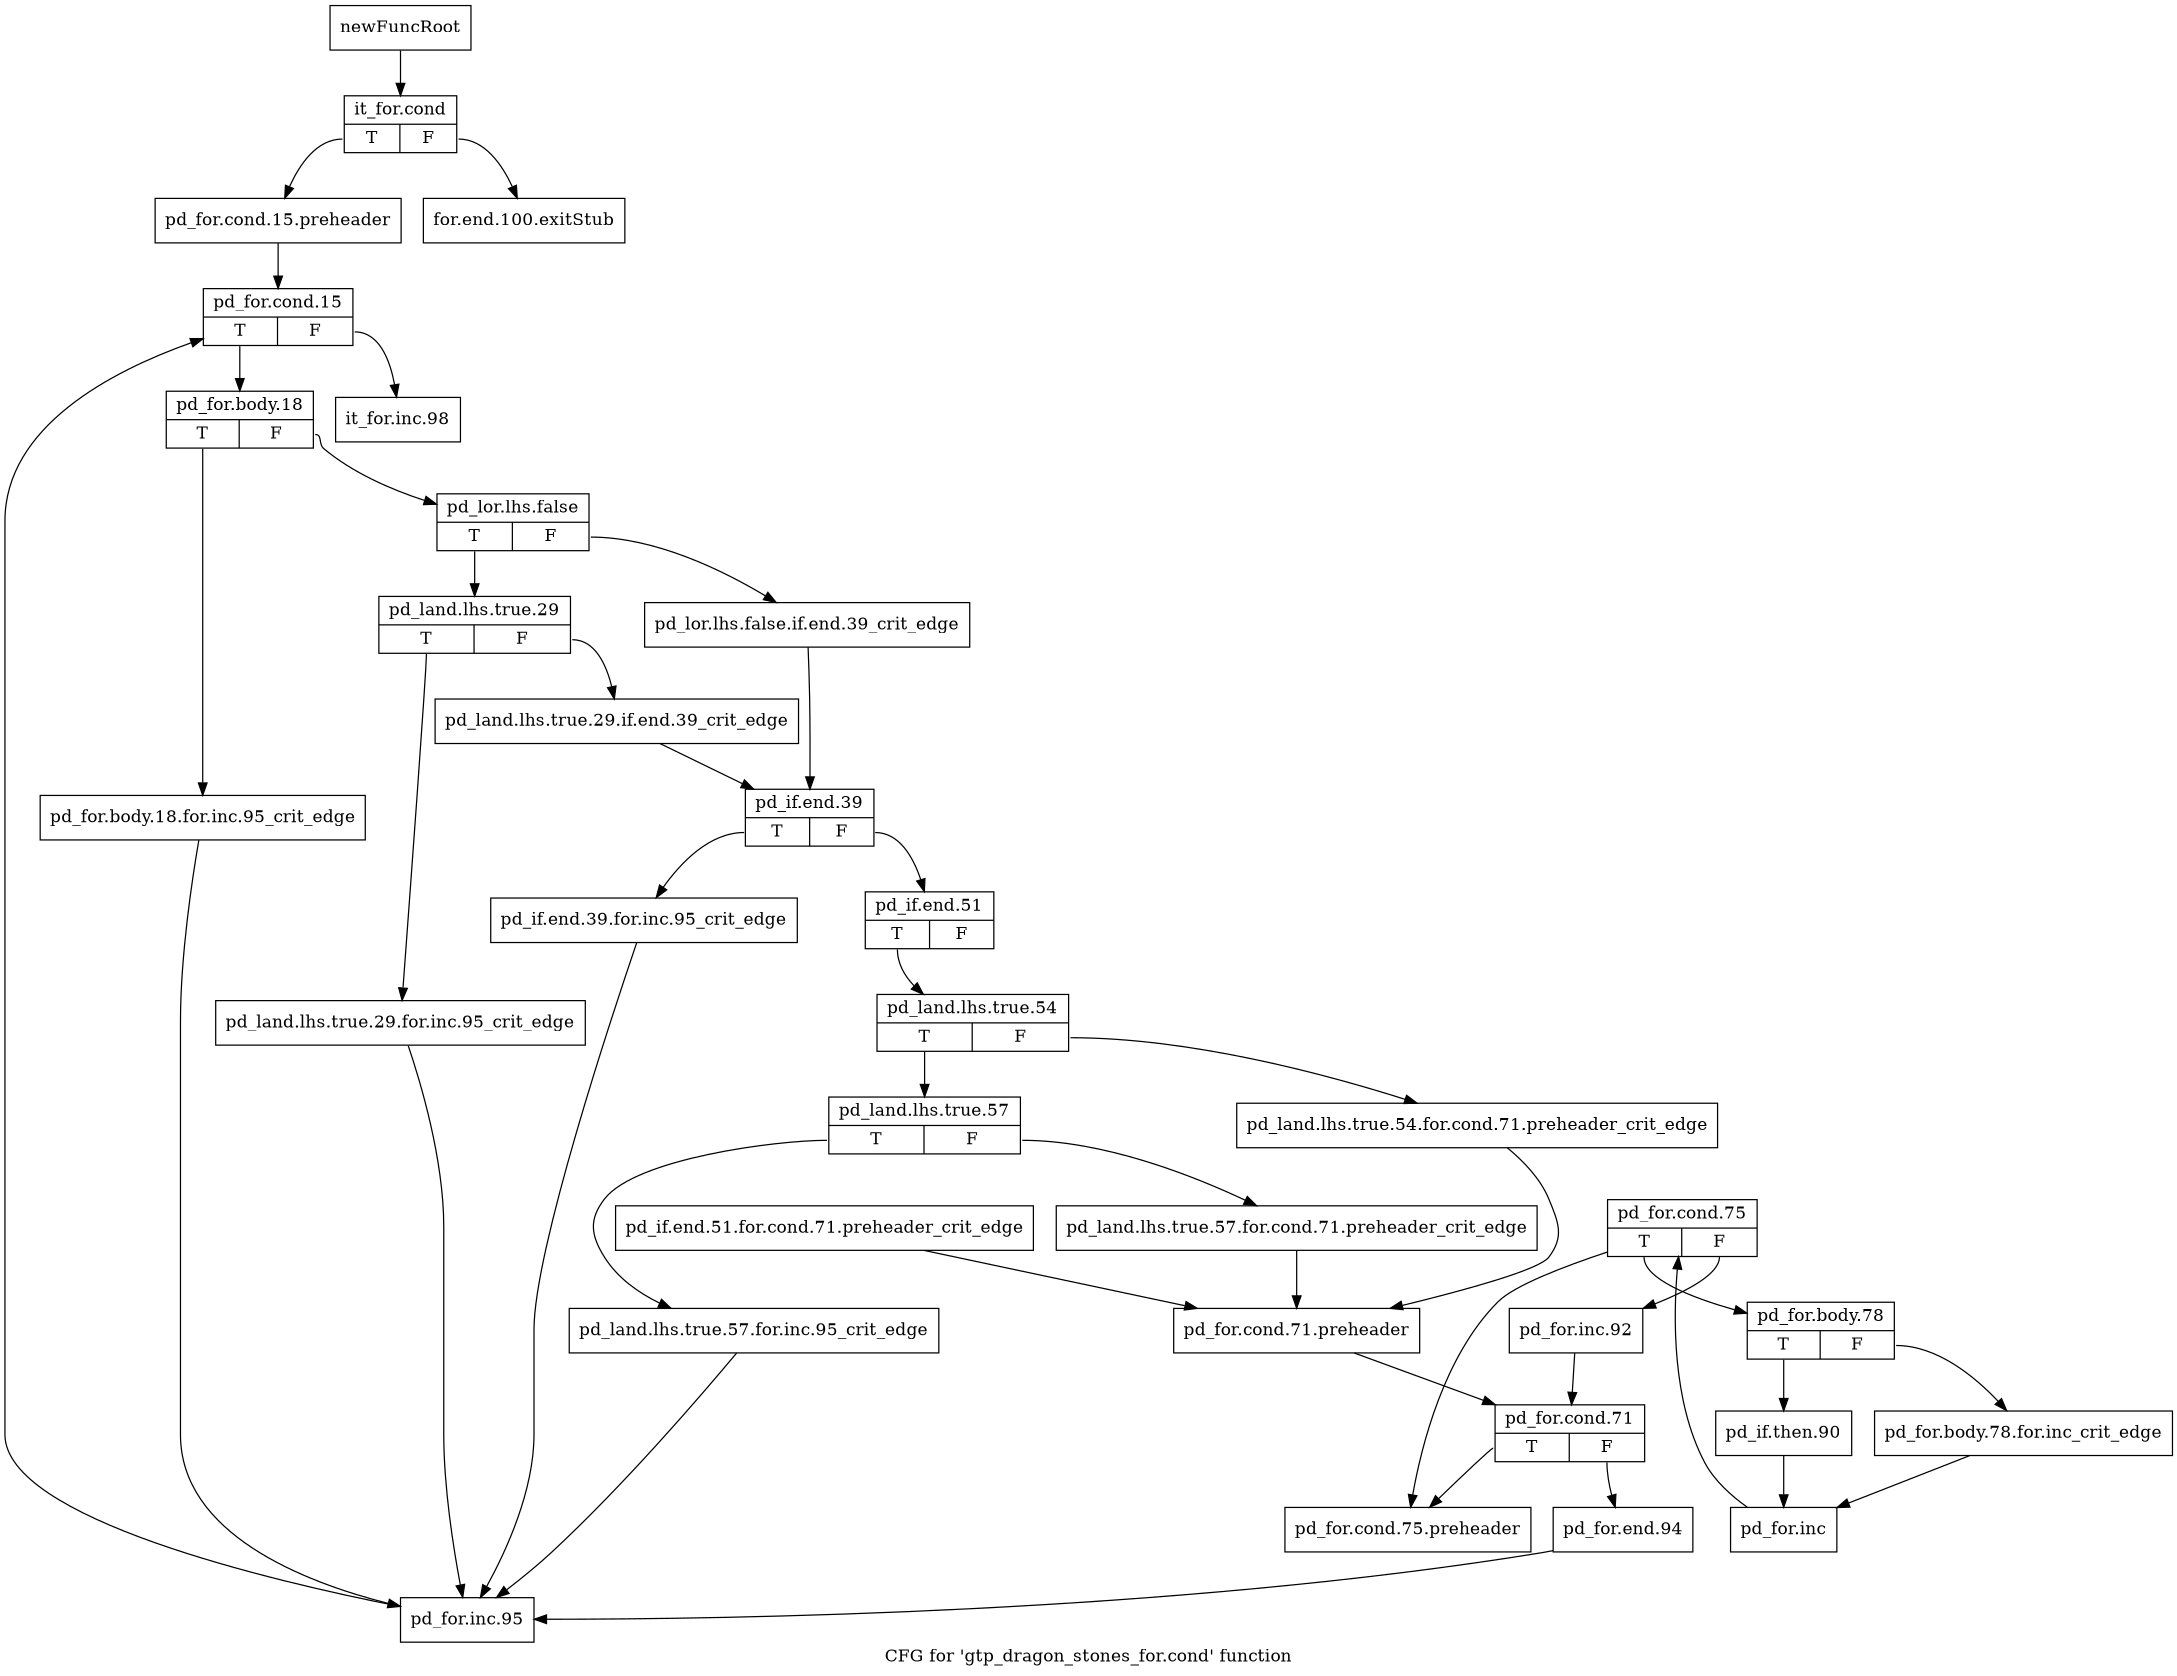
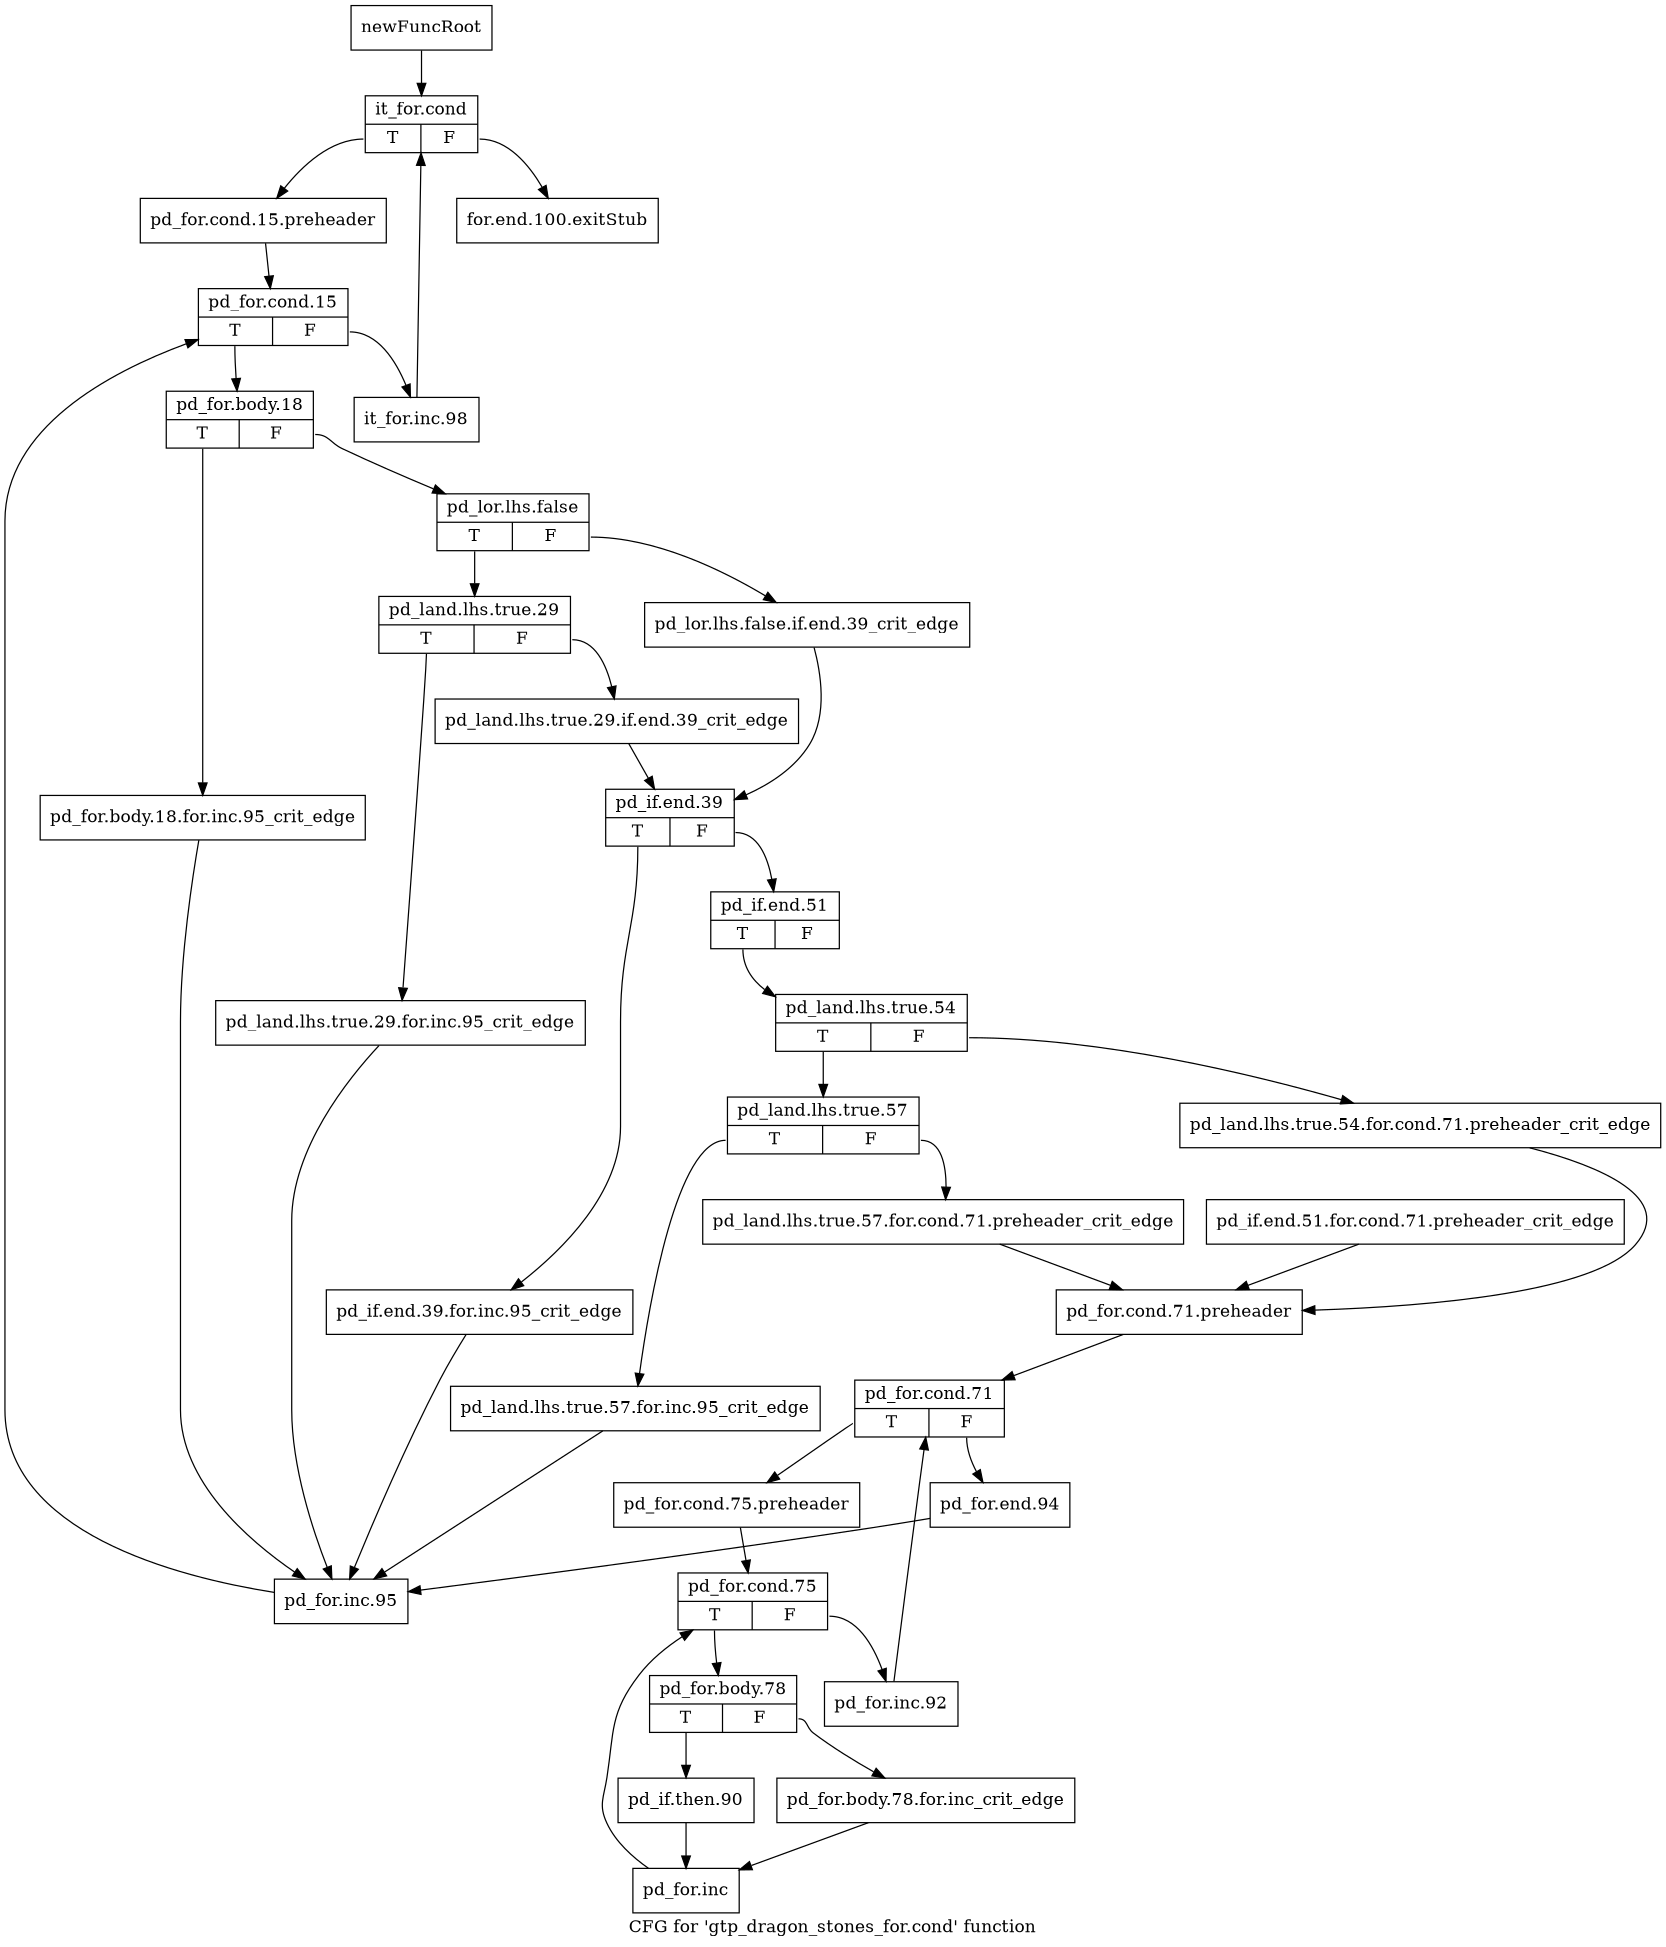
edge "it_for.inc.98" -> "it_for.cond": added
edge "pd_for.cond.75" -> "pd_for.cond.75.preheader": reversed
